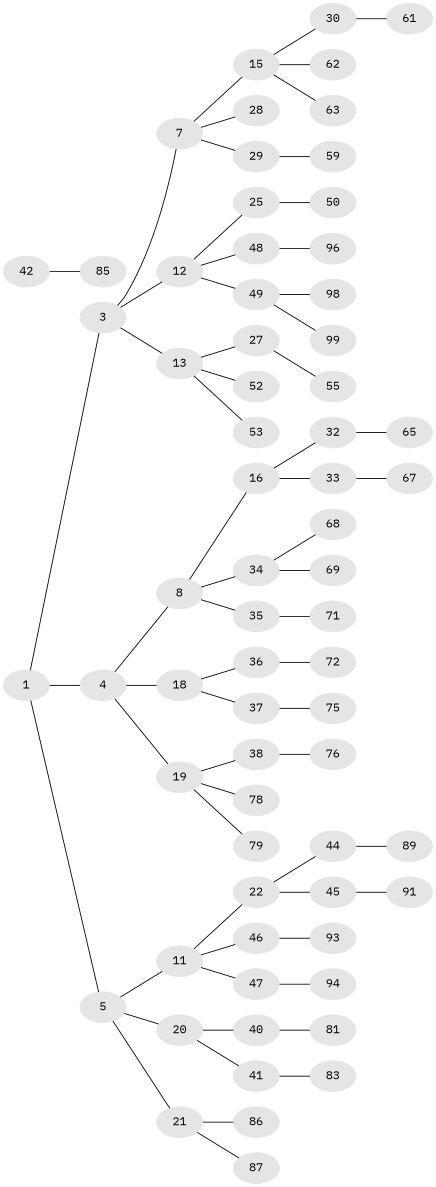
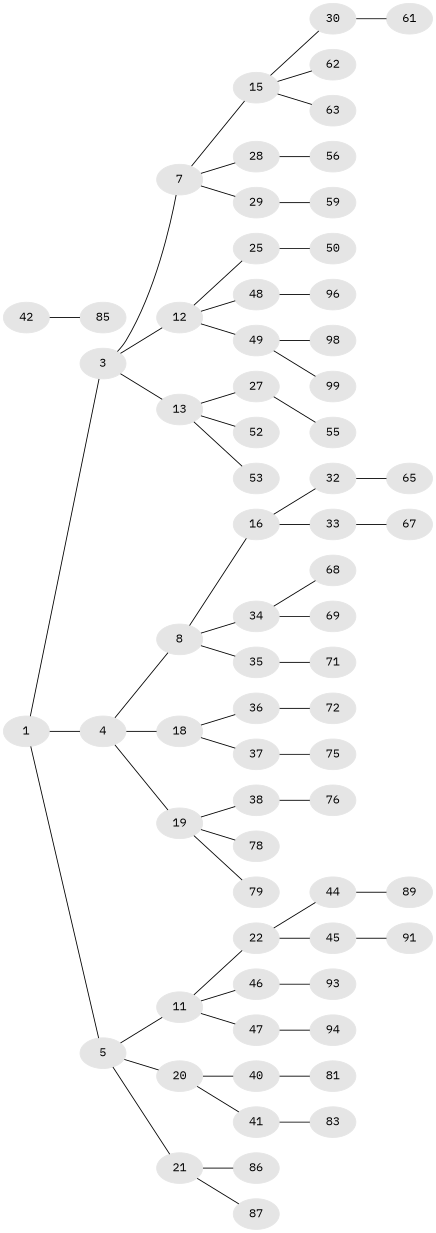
node "56": added
